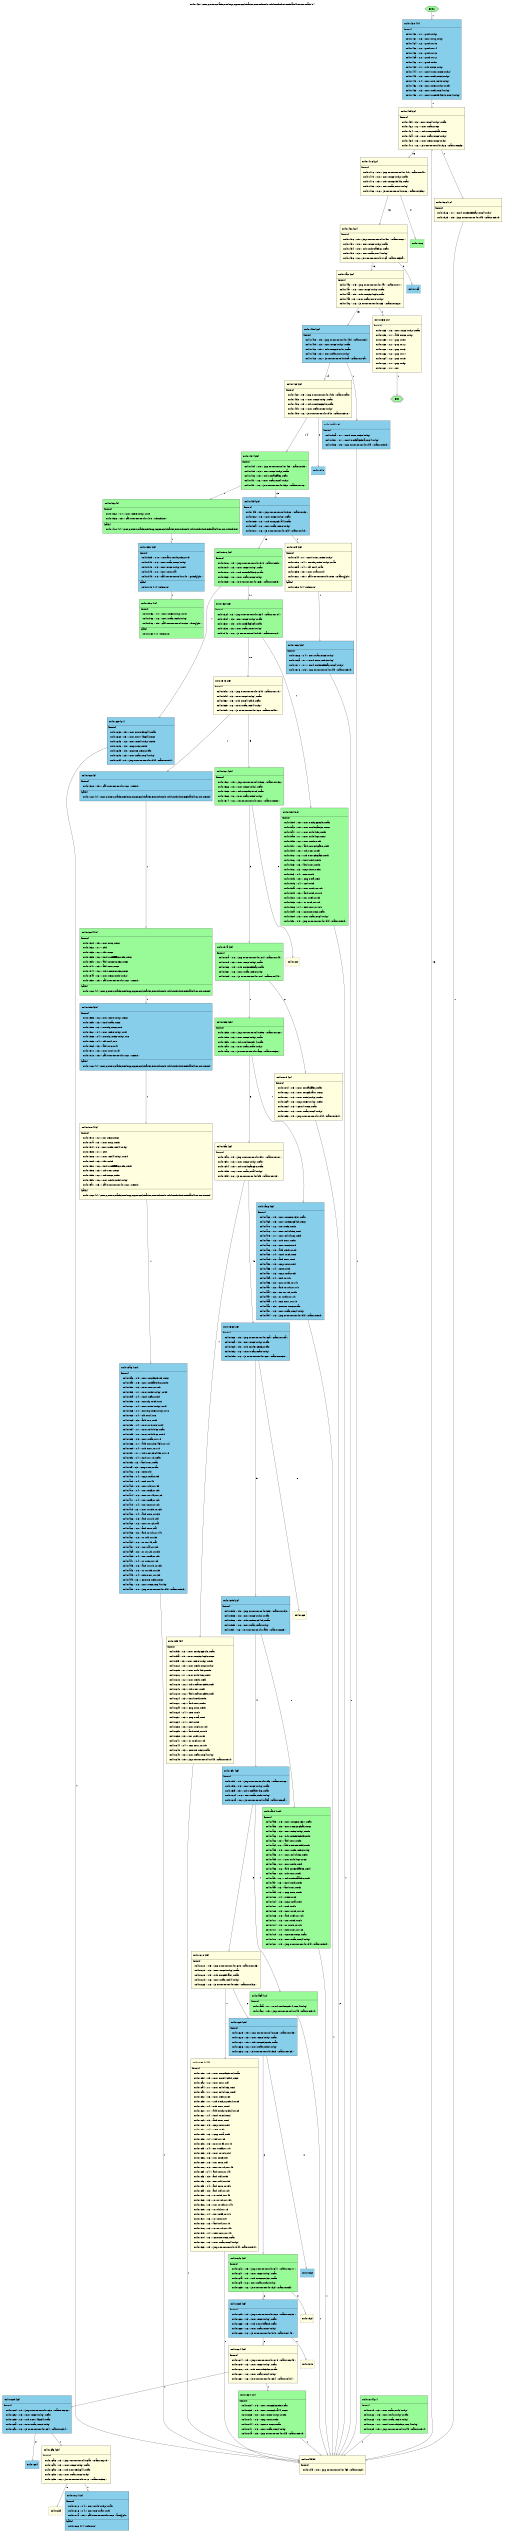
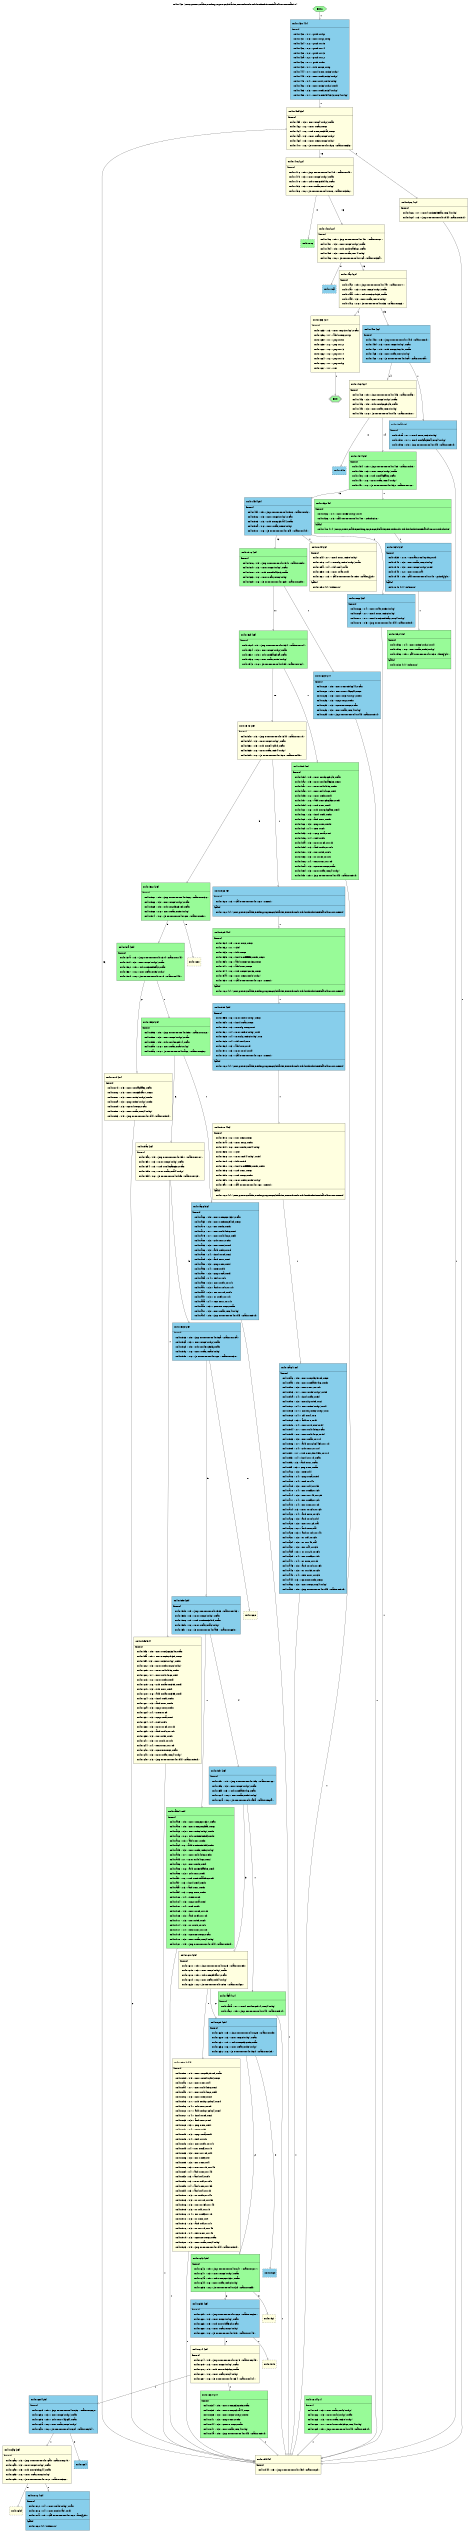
edge "0x40184f [23]" -> "0x401866 [23]": now "0x4014fd [25]" -> "0x401866 [23]"
